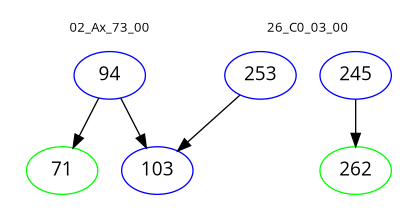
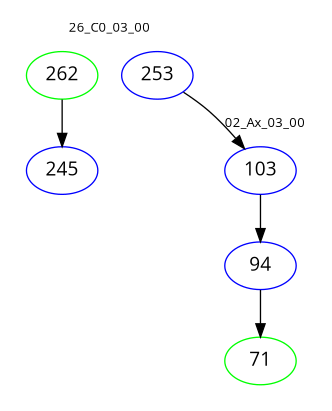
cluster "02_Ax_73_00": label "02_Ax_73_00" -> "02_Ax_03_00"
edge "245" -> "262": reversed
edge "94" -> "103": reversed
